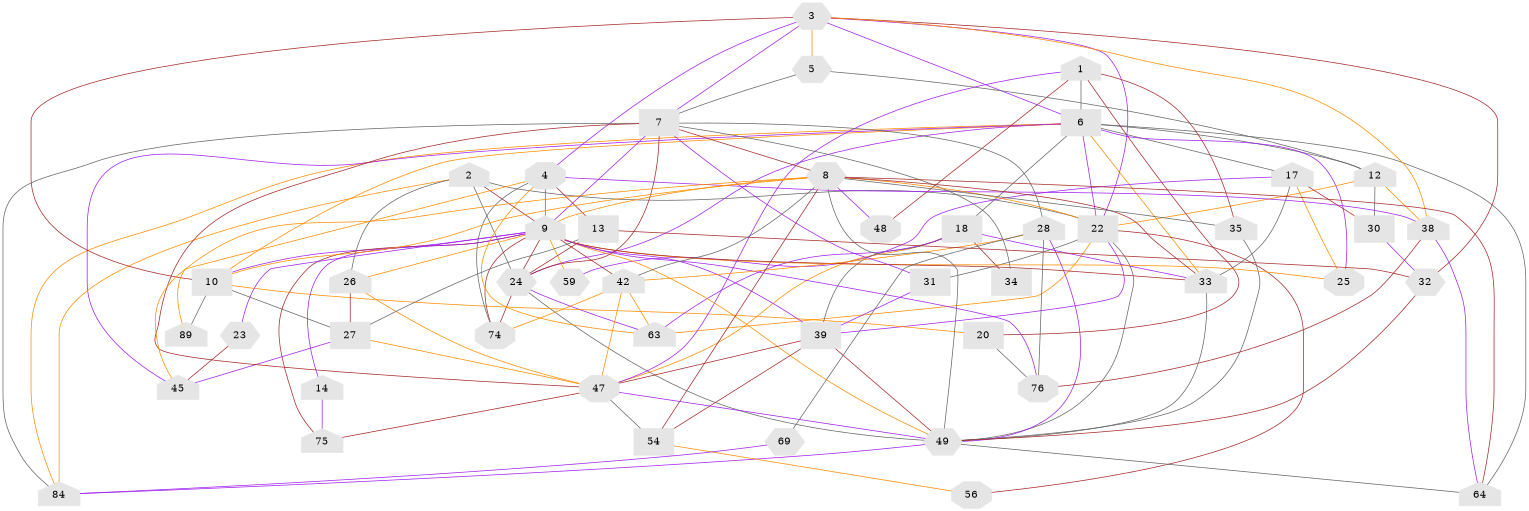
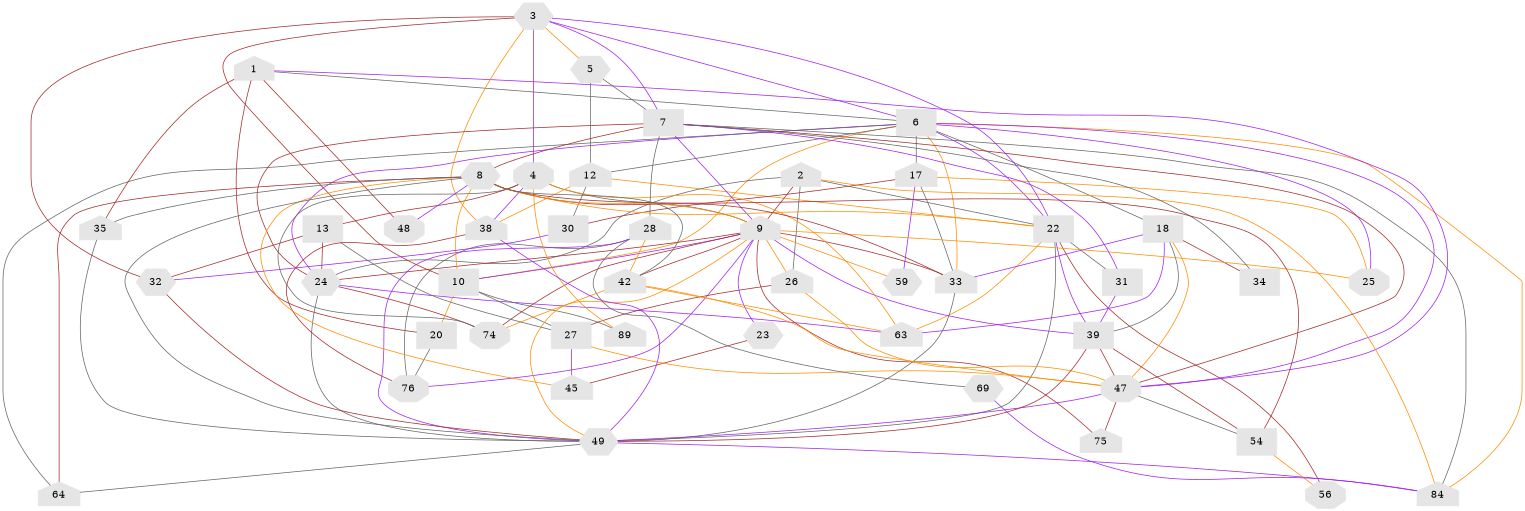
edge "6" -- "45": now "6" -- "47"
edge "38" -- "64": now "38" -- "49"
node "14": removed
